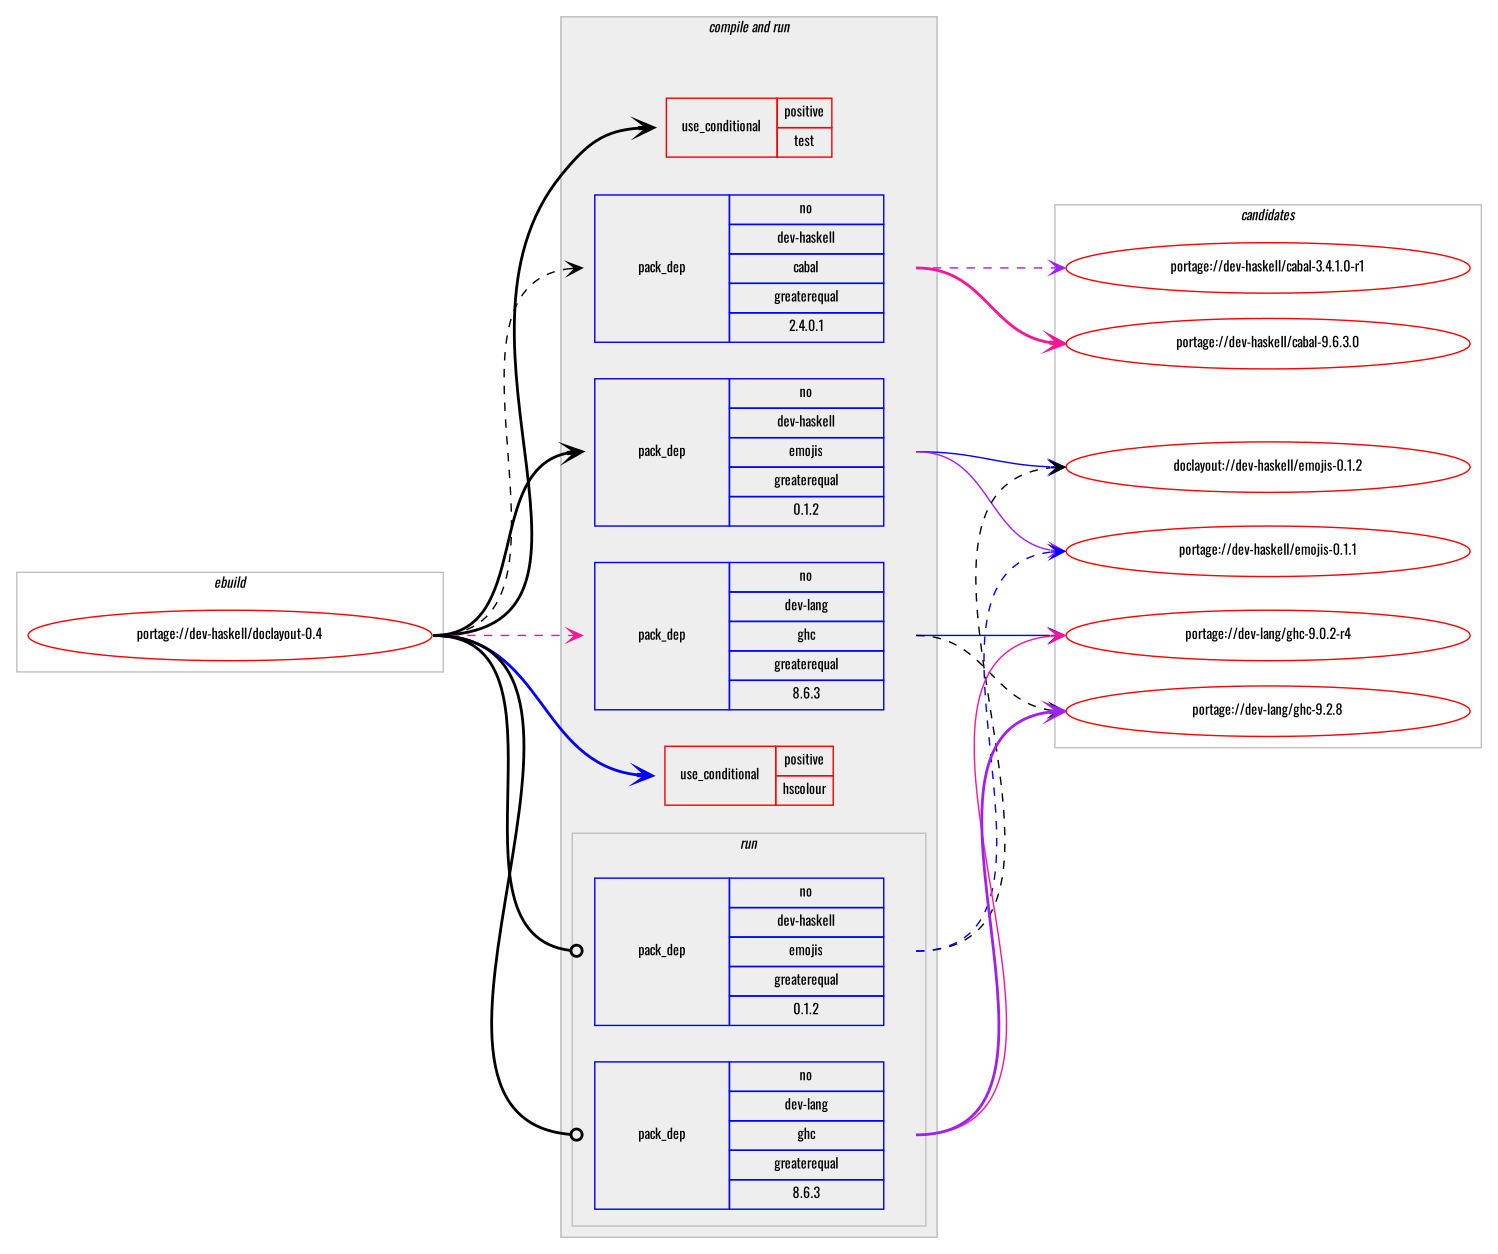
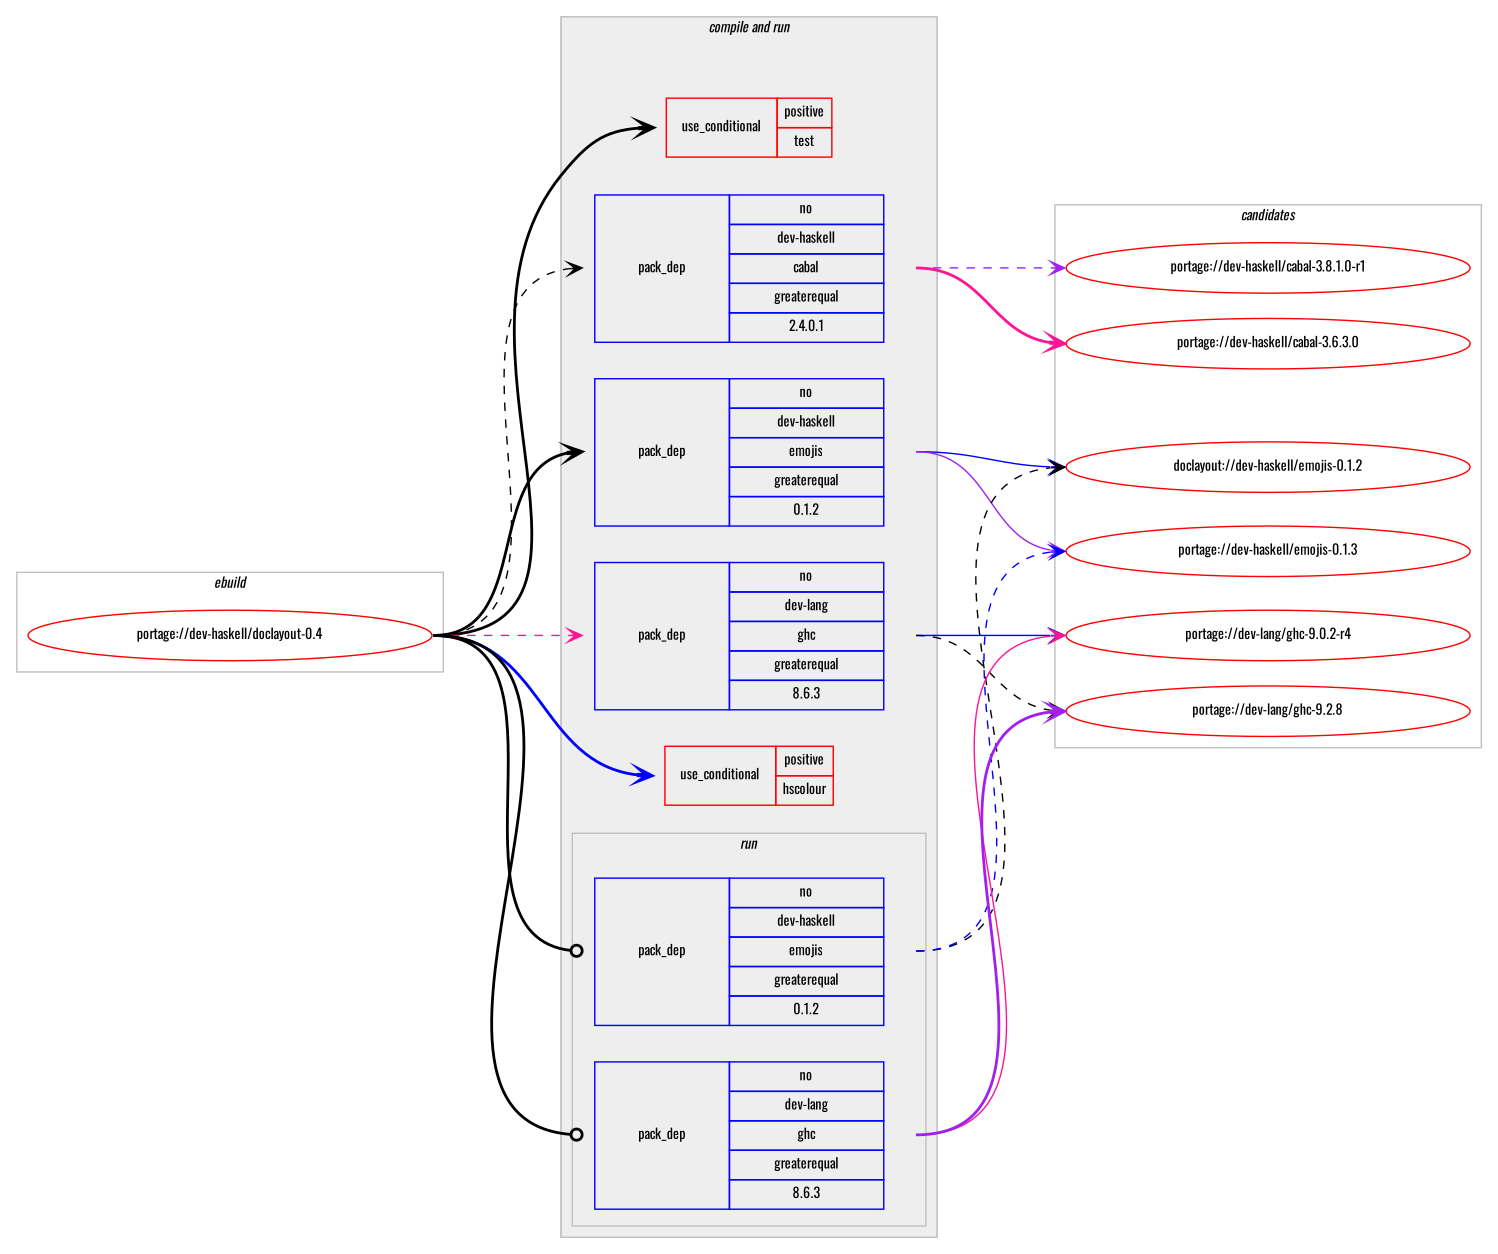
node "portage://dev-haskell/cabal-3.4.1.0-r1": label "portage://dev-haskell/cabal-3.4.1.0-r1" -> "portage://dev-haskell/cabal-3.8.1.0-r1"
node "portage://dev-haskell/cabal-9.6.3.0": label "portage://dev-haskell/cabal-9.6.3.0" -> "portage://dev-haskell/cabal-3.6.3.0"
node "portage://dev-haskell/emojis-0.1.1": label "portage://dev-haskell/emojis-0.1.1" -> "portage://dev-haskell/emojis-0.1.3"
